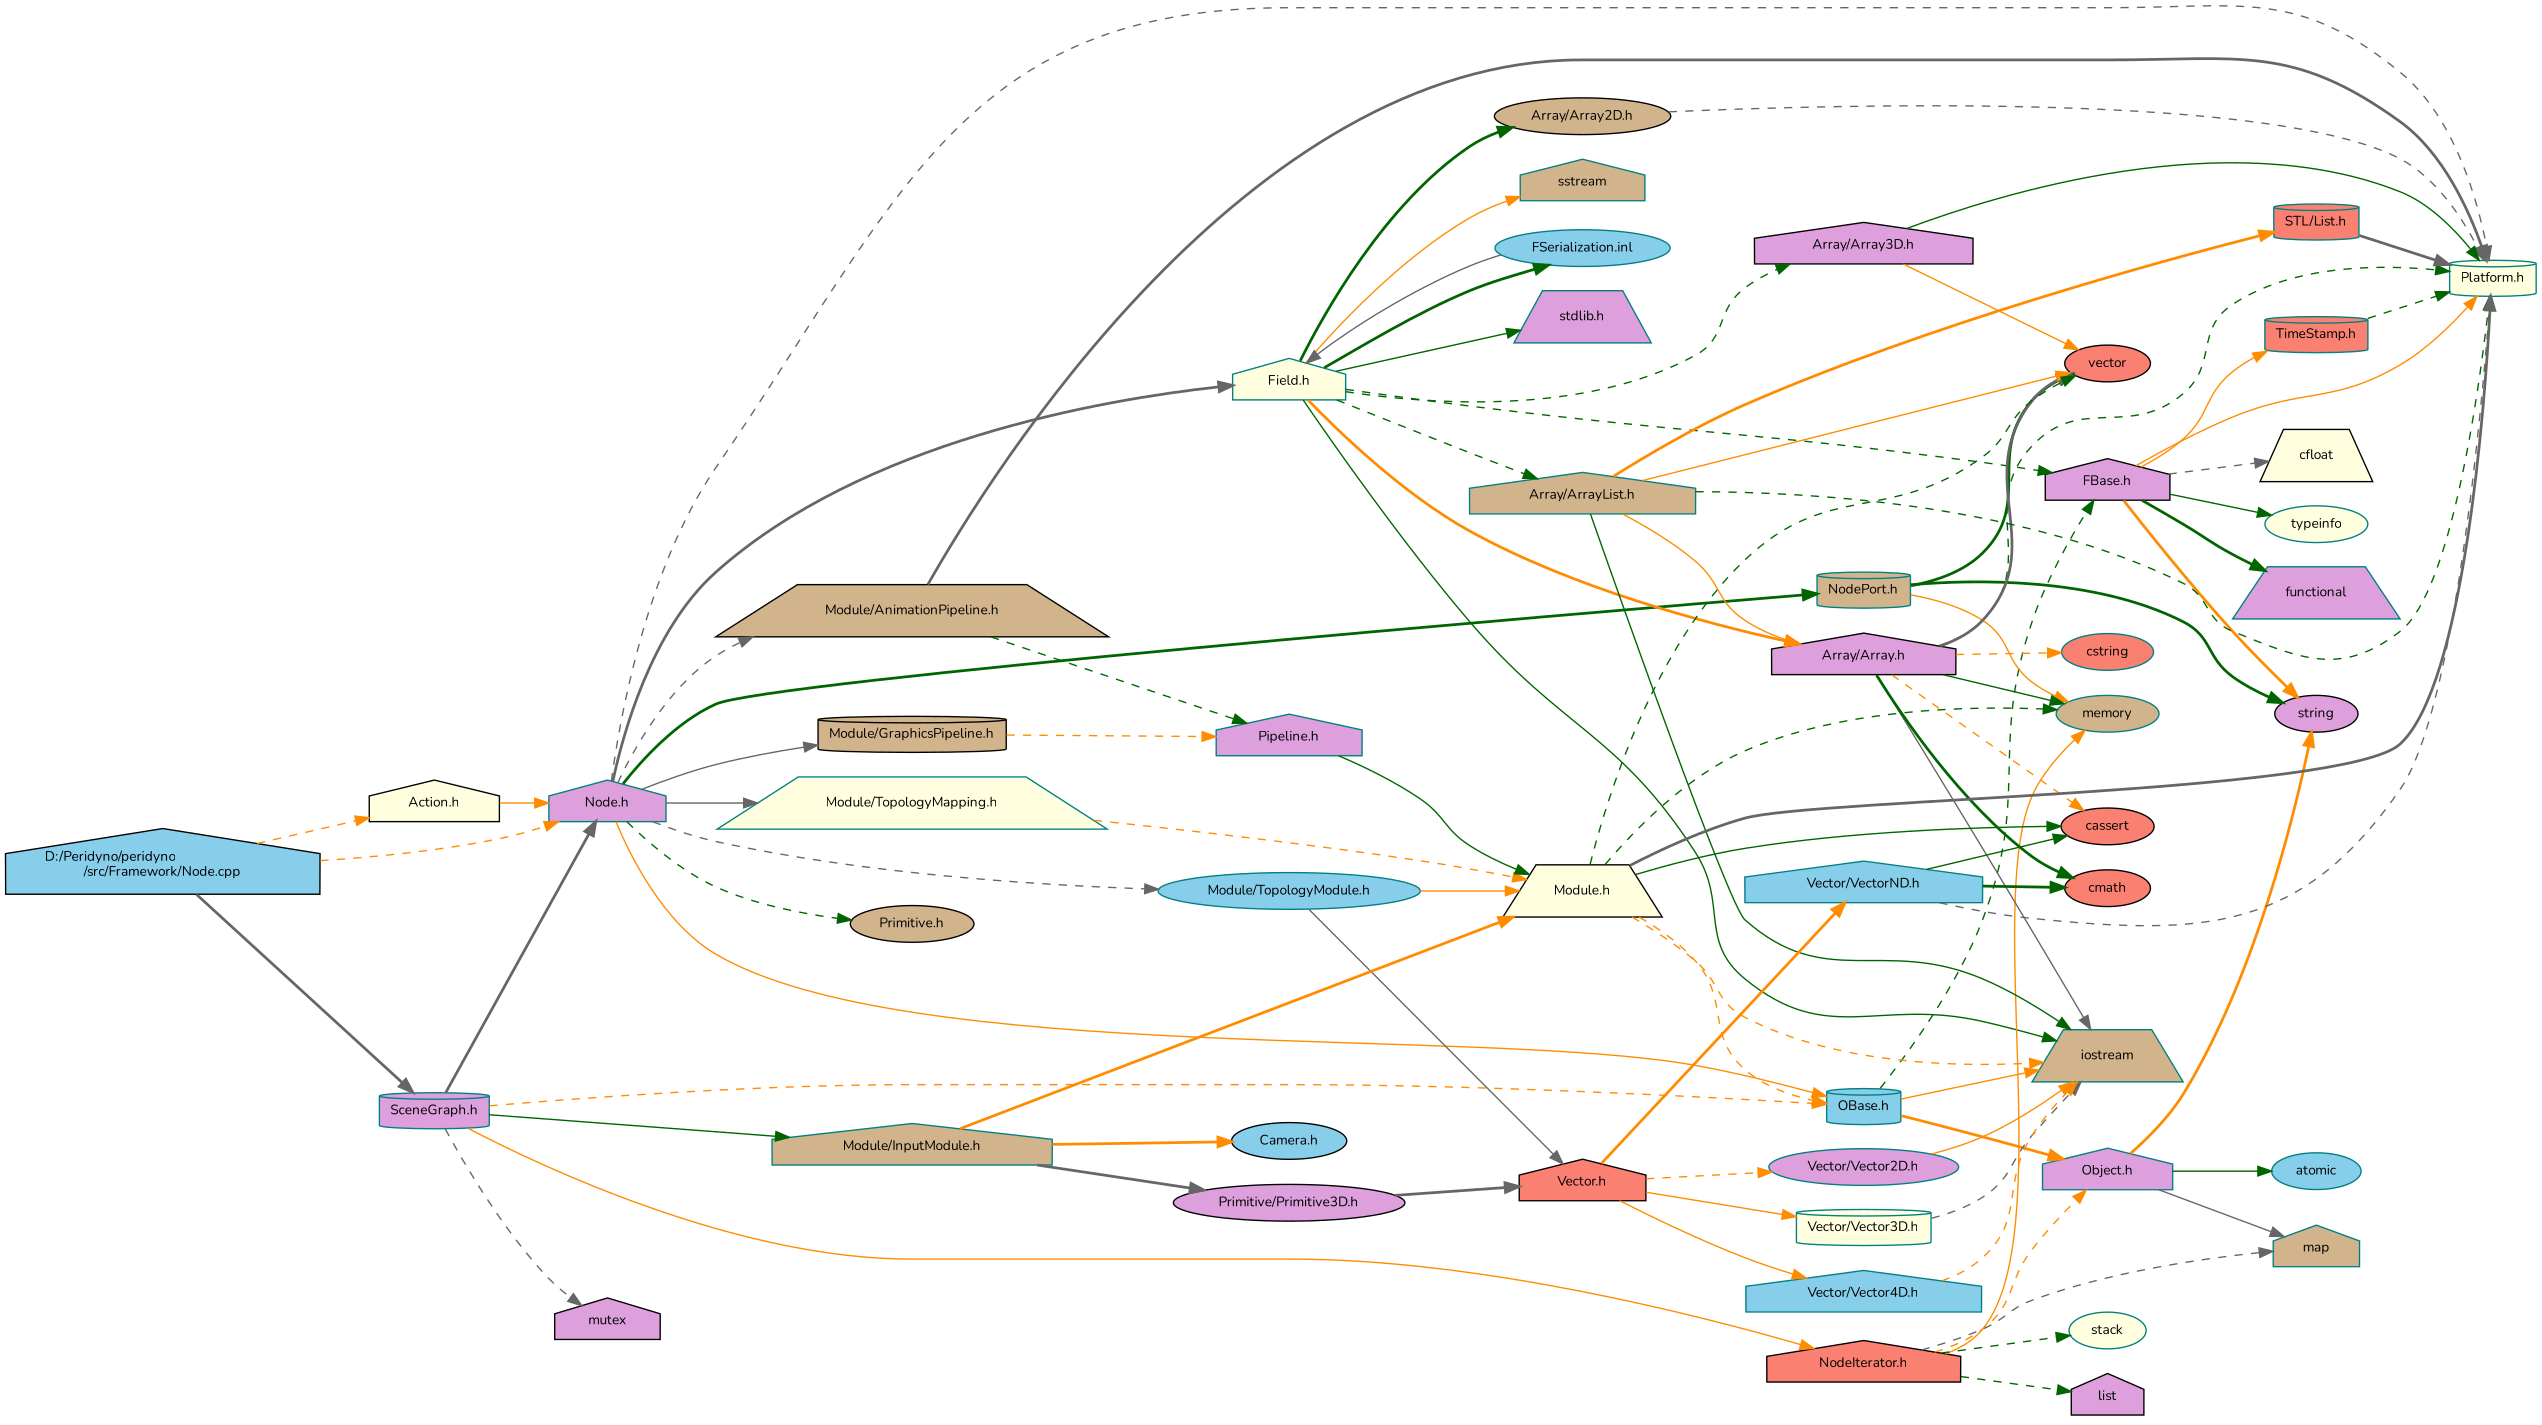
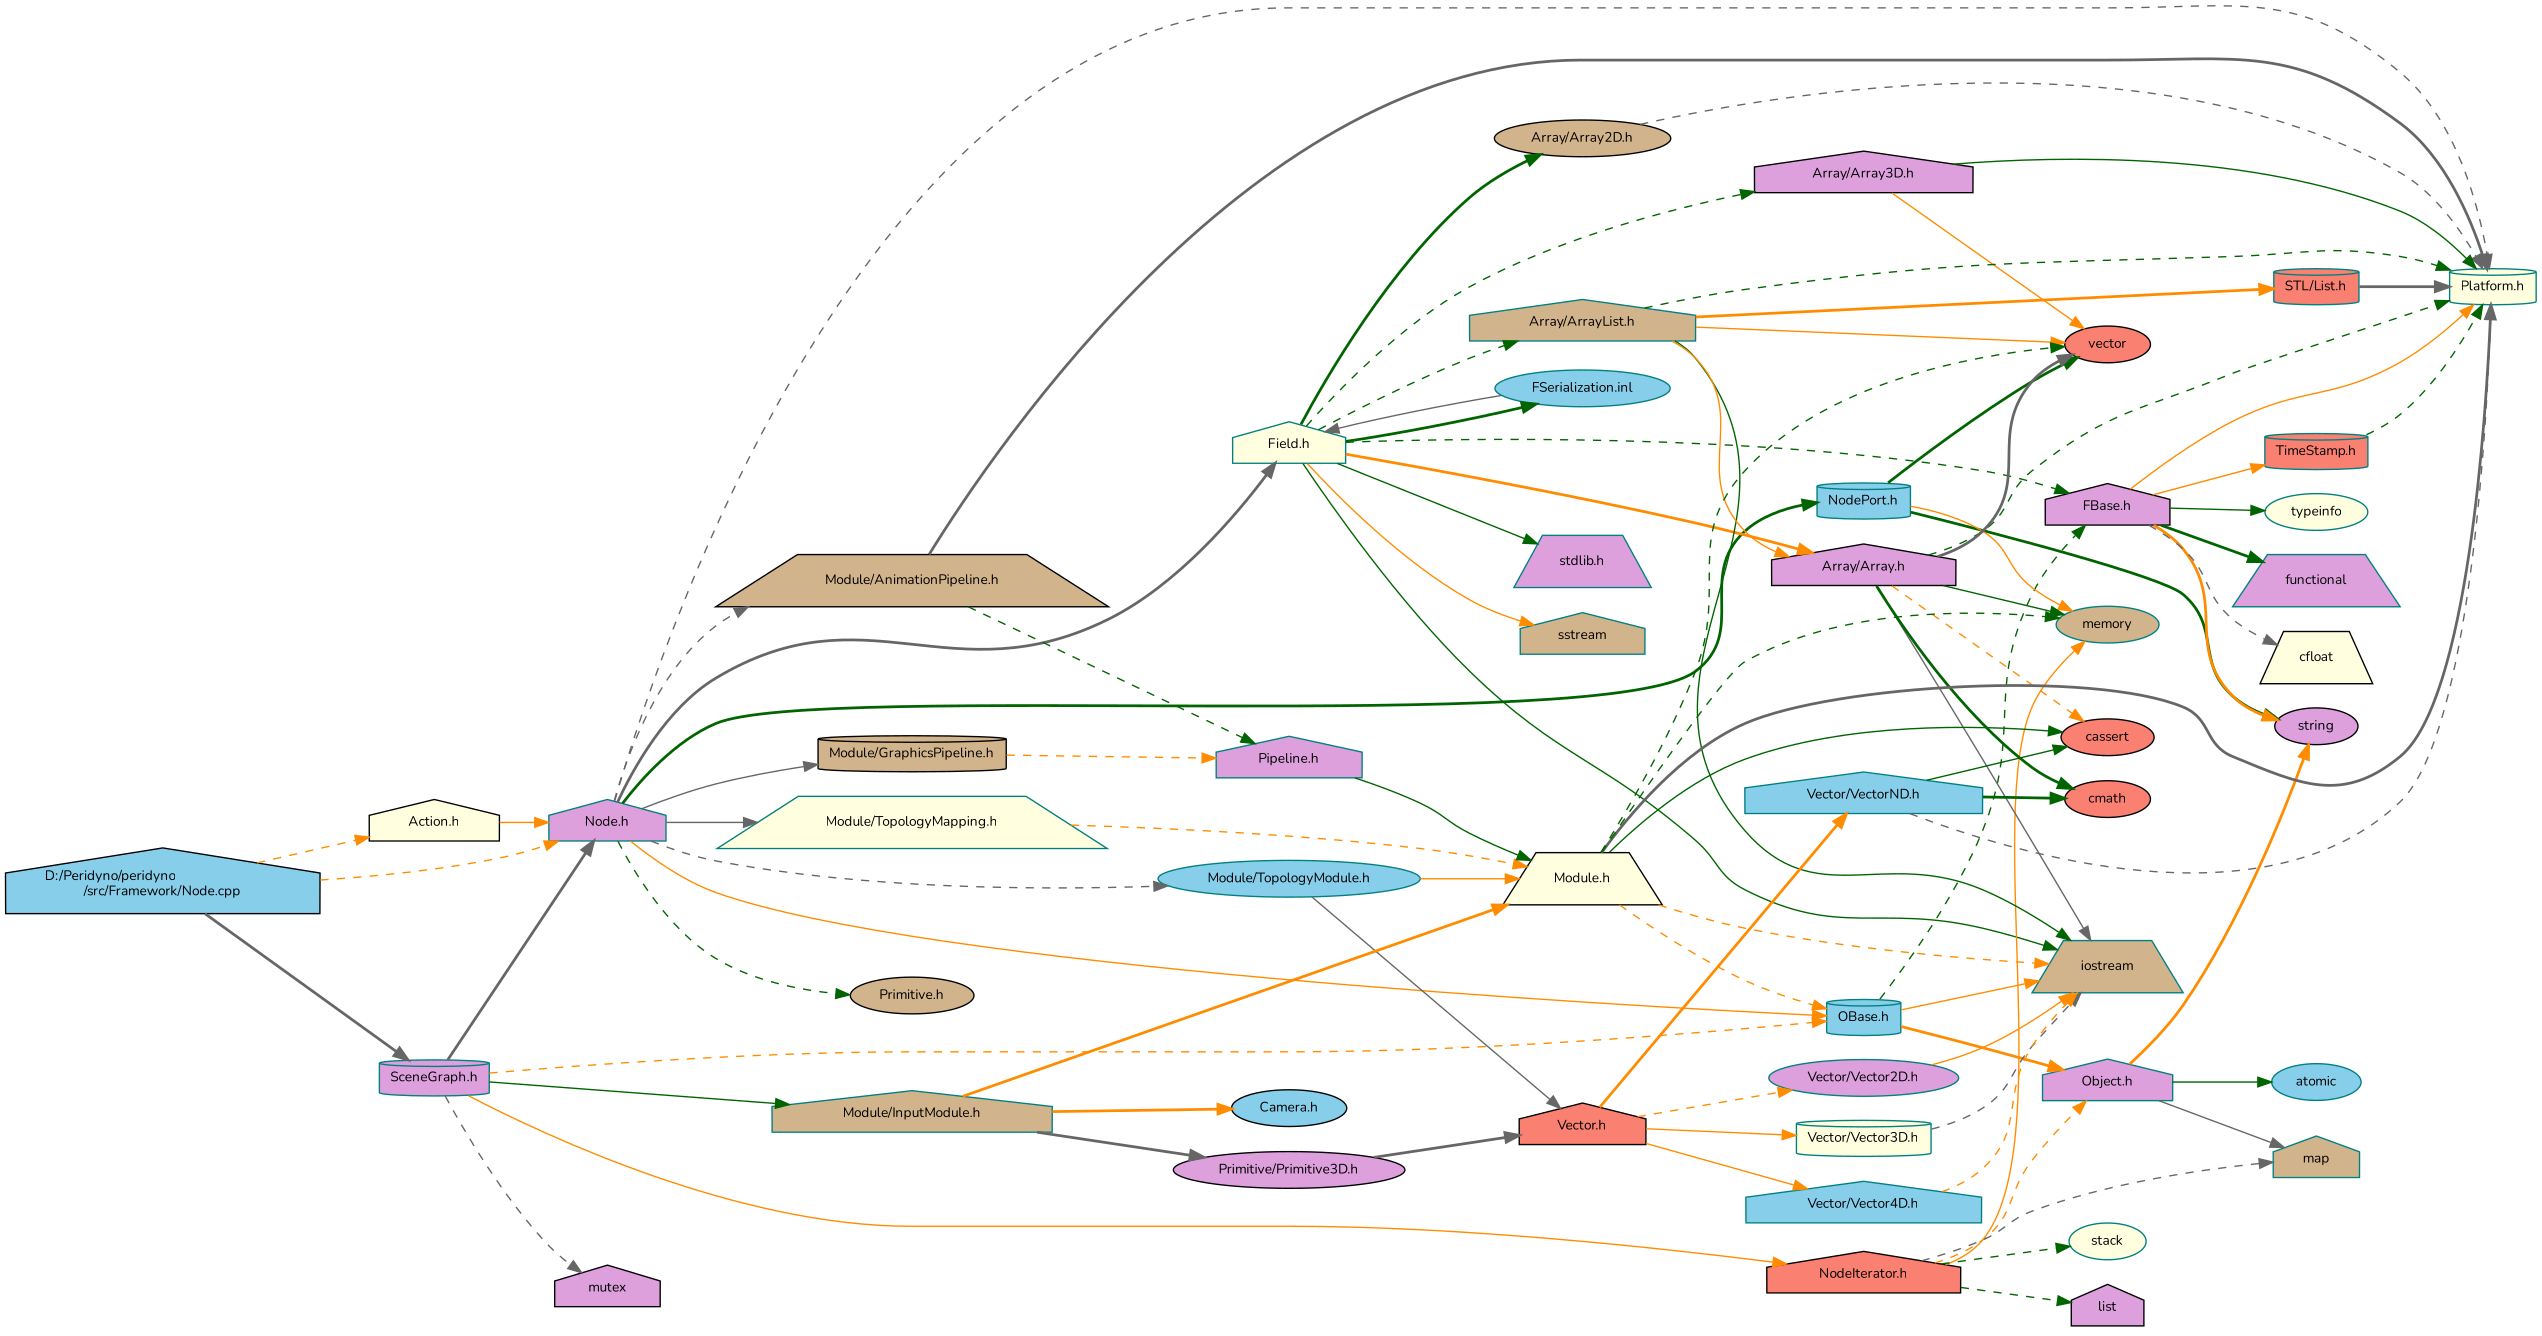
node "NodePort.h": fillcolor tan -> skyblue
node "cstring": removed
